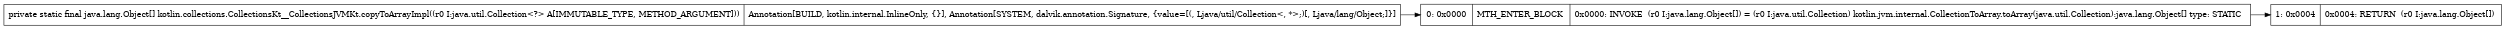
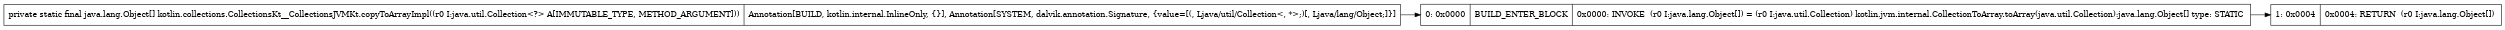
node "0: 0x0000": text "MTH_ENTER_BLOCK" -> "BUILD_ENTER_BLOCK"
